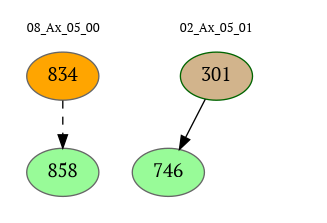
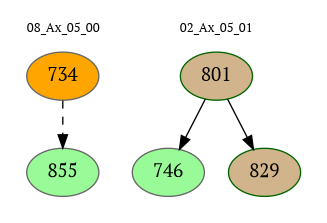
node "834": label "834" -> "734"
node "301": label "301" -> "801"
node "858": label "858" -> "855"
node "829": added
